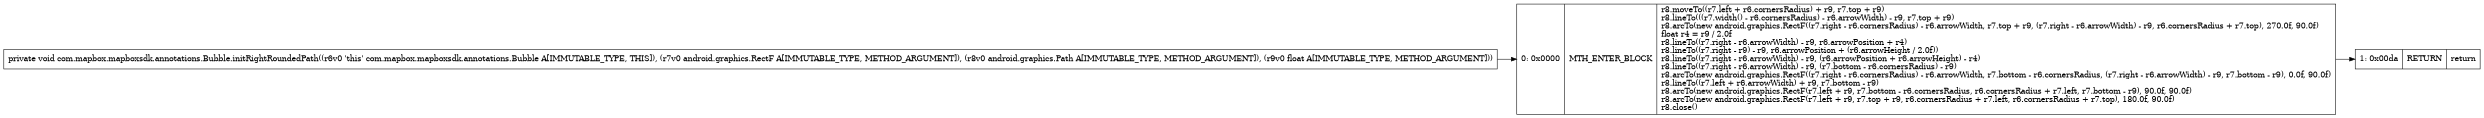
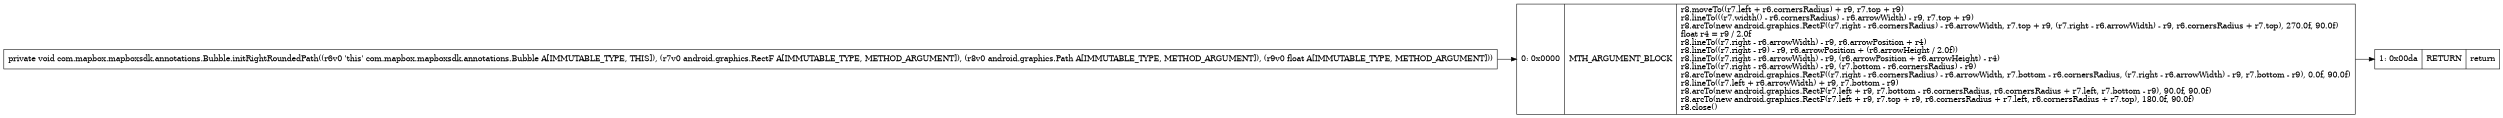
node "0: 0x0000": text "MTH_ENTER_BLOCK" -> "MTH_ARGUMENT_BLOCK"
